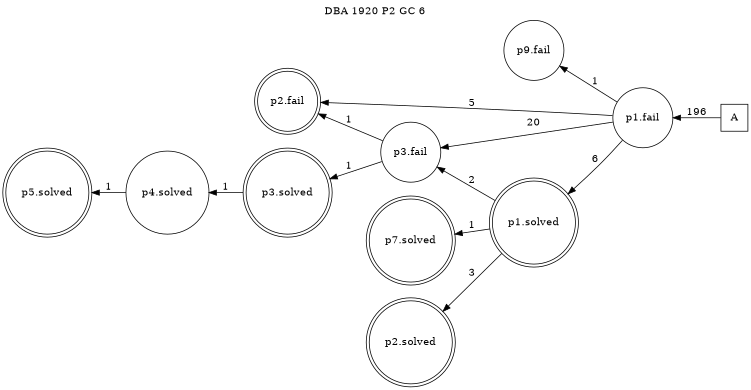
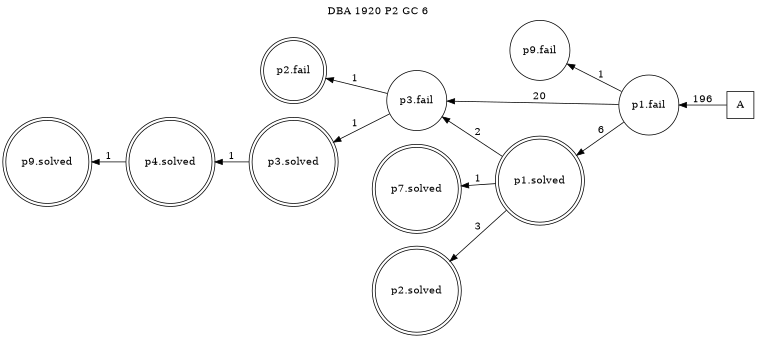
edge "p1.fail" -> "p2.fail": removed, label "5"
node "p5.solved": label "p5.solved" -> "p9.solved"
node "p4.solved": shape circle -> doublecircle
